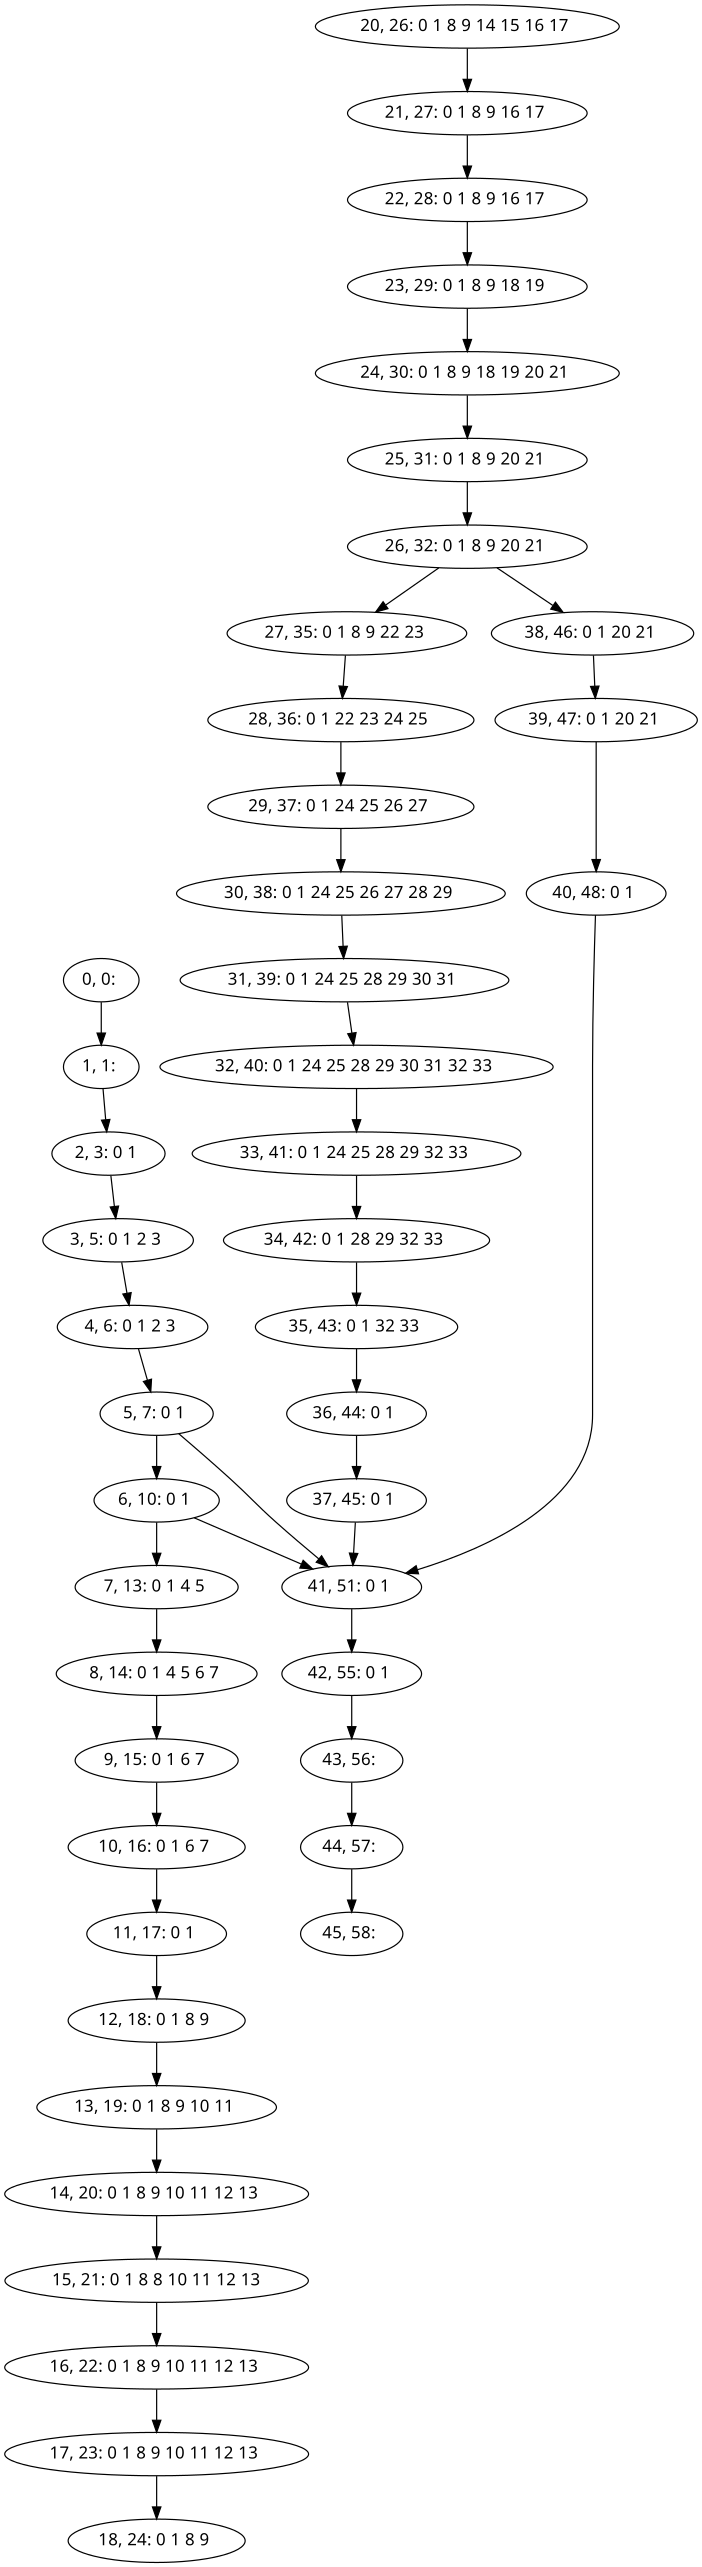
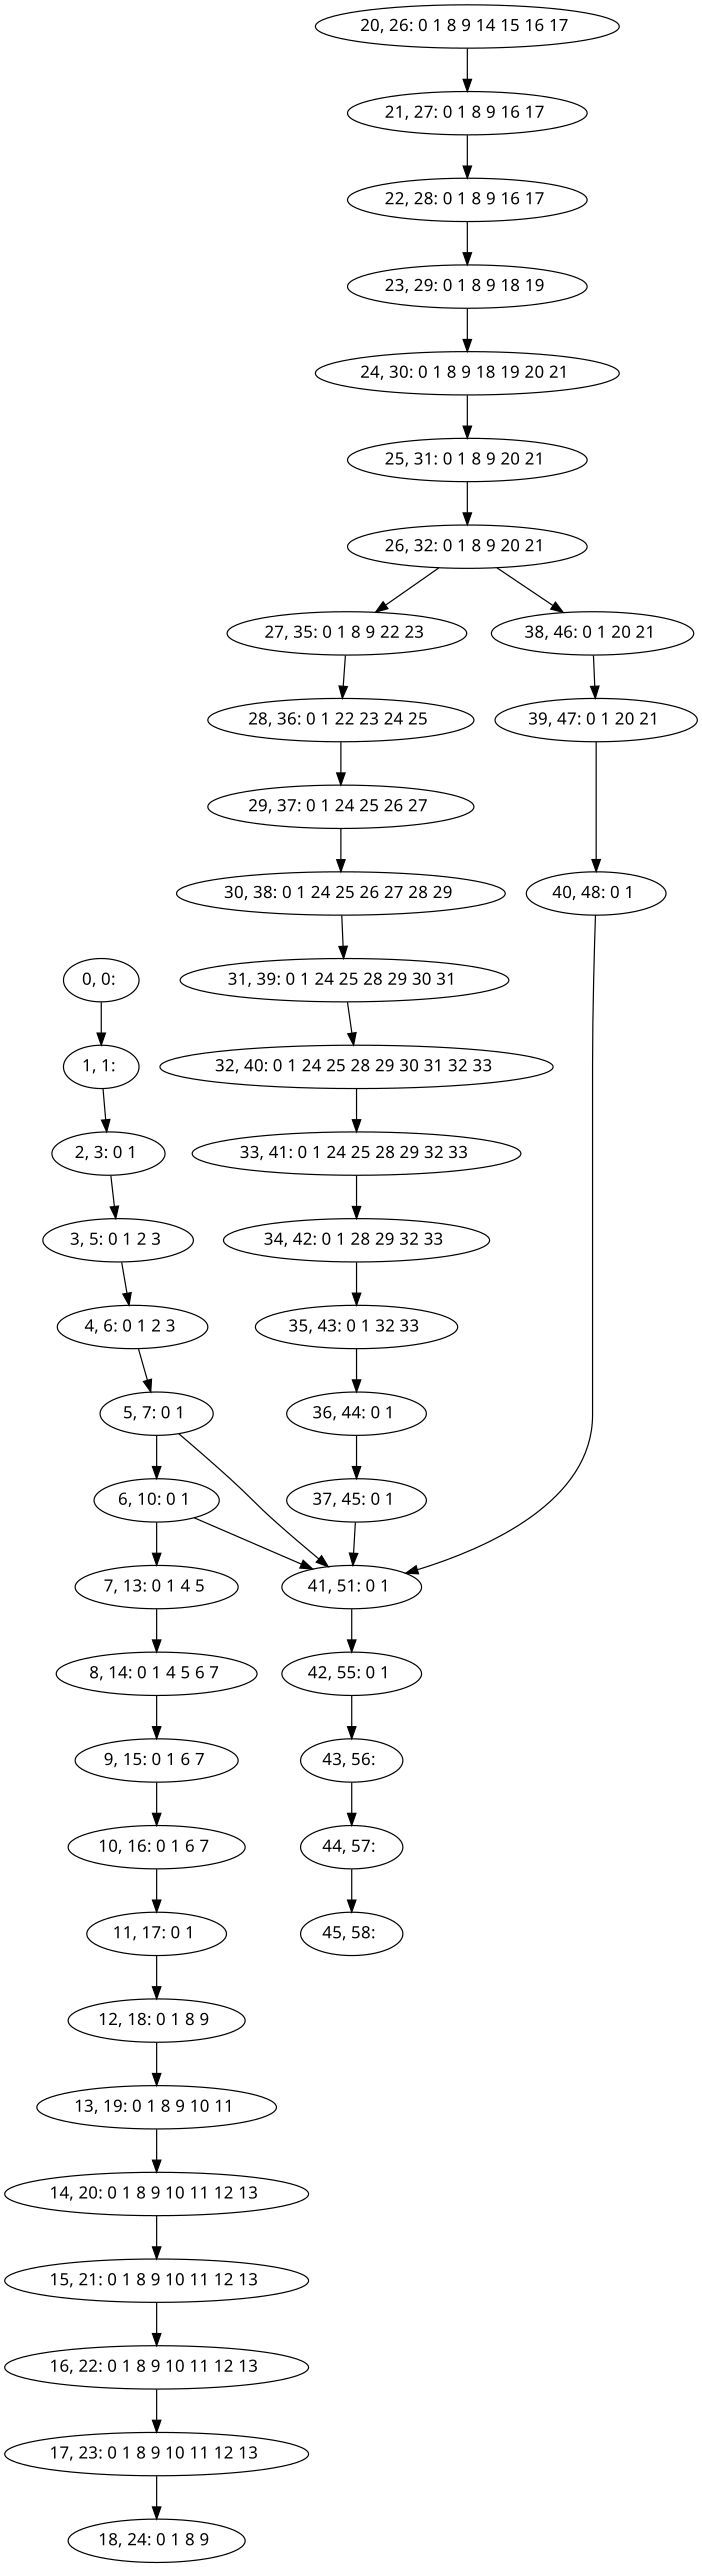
node "15, 21: 0 1 8 8 10 11 12 13": label "15, 21: 0 1 8 8 10 11 12 13" -> "15, 21: 0 1 8 9 10 11 12 13"
